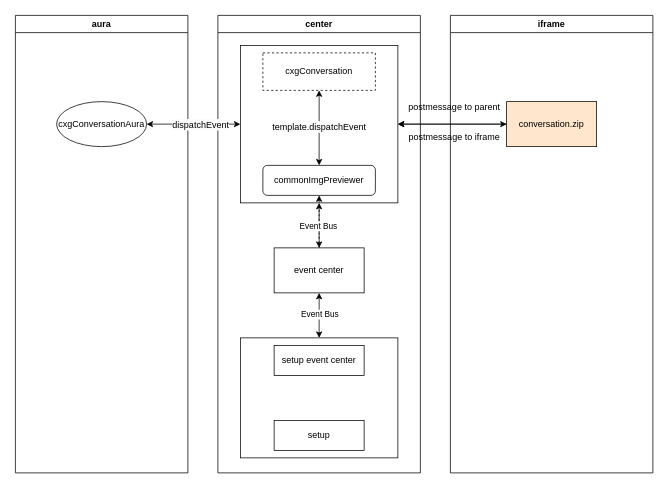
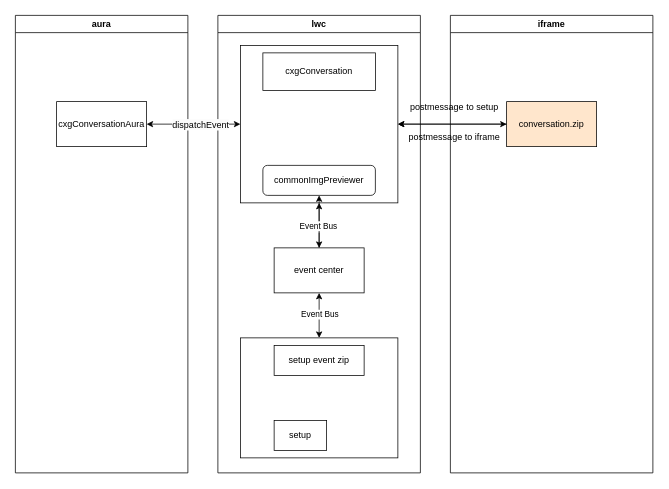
node "center": label "center" -> "lwc"
node "cxgConversation": style dashed -> solid
node "postmessage to parent": label "postmessage to parent" -> "postmessage to setup"
node "cxgConversationAura": shape ellipse -> rectangle
edge "cxgConversation" -- "commonImgPreviewer": removed, label "template.dispatchEvent"
edge "event center" -> "commonImgPreviewer": style dashed -> solid
node "setup event center": label "setup event center" -> "setup event zip"
node "setup": size 90x30 -> 53x30
